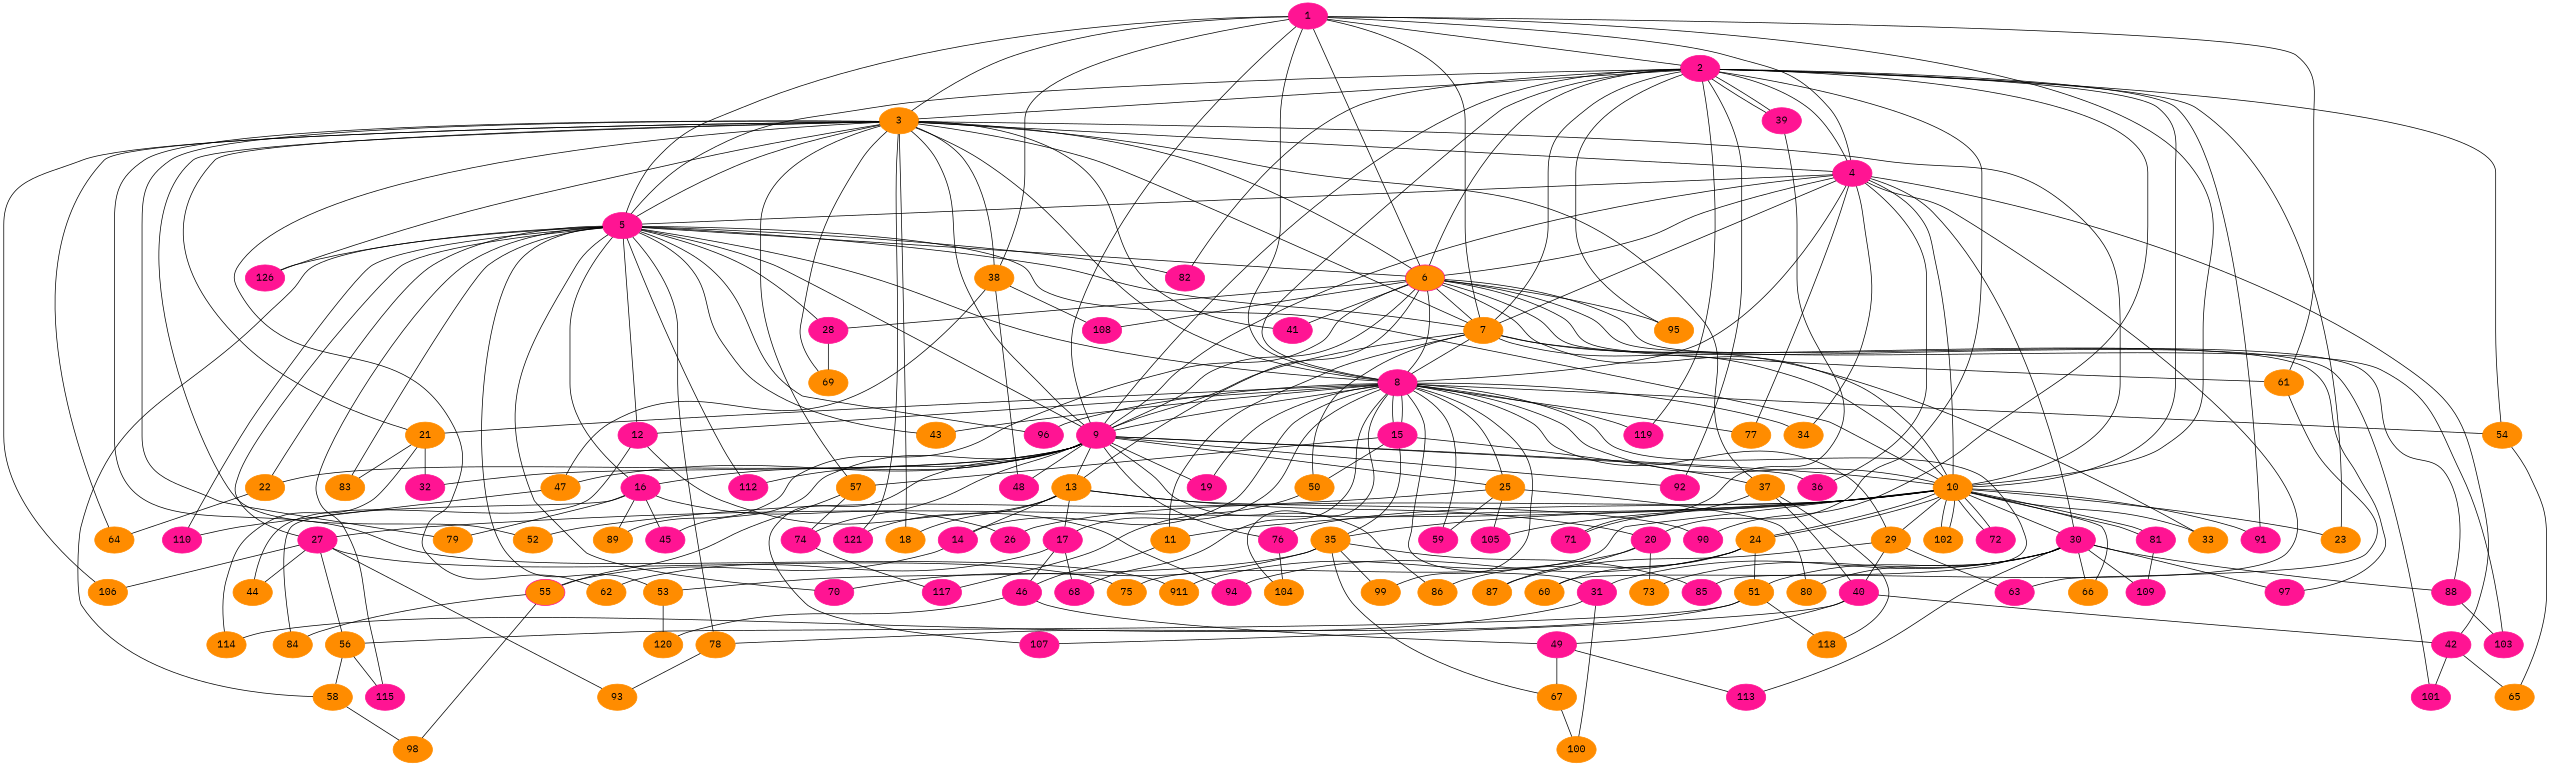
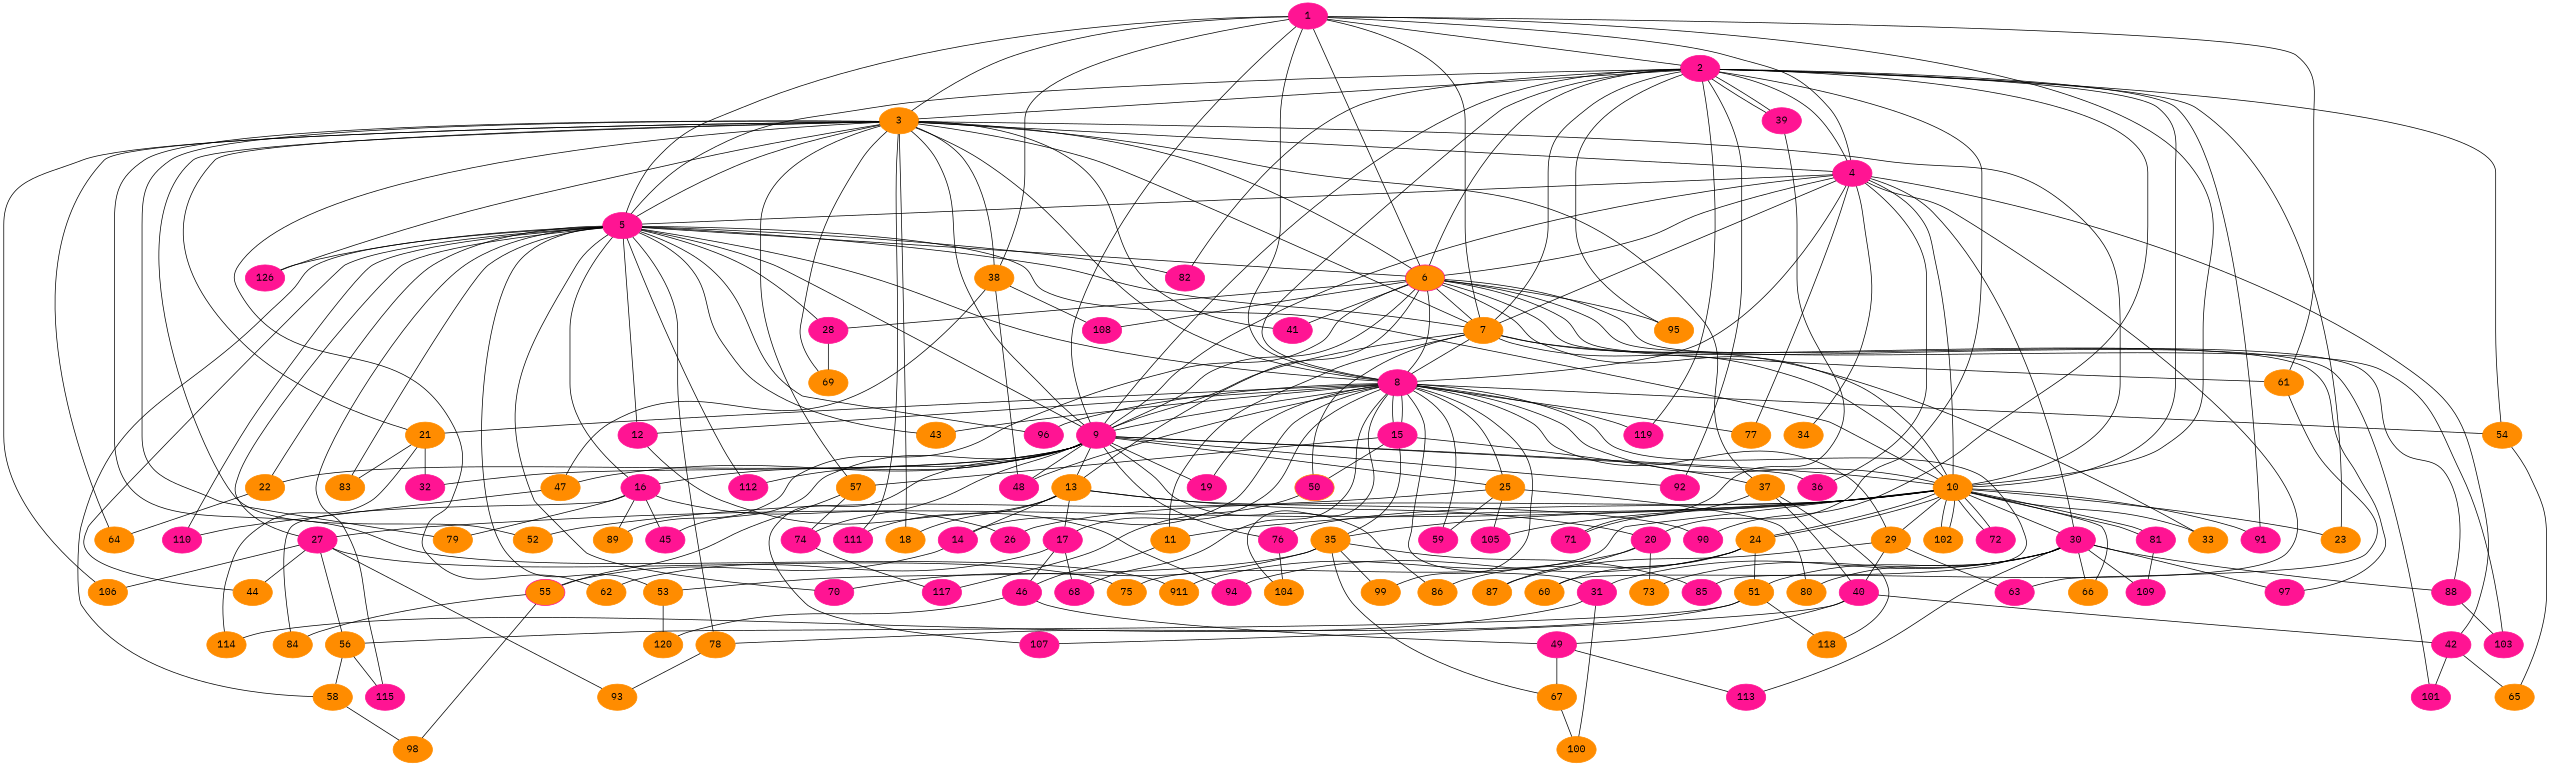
edge "8" -- "34": now "8" -- "48"
node "50": fillcolor darkorange -> deeppink
edge "12" -- "44": now "5" -- "44"
node "121": label "121" -> "111"
